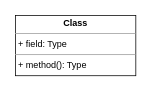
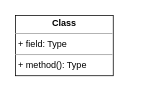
node "Class + field: Type + method(): Type": size 120x60 -> 98x60
